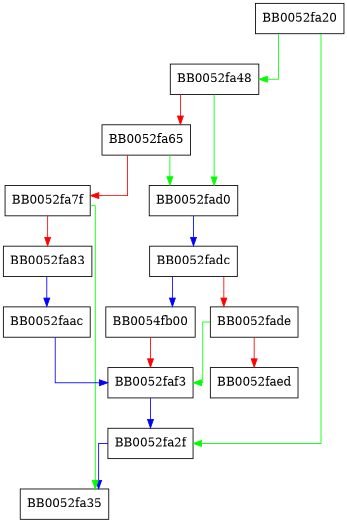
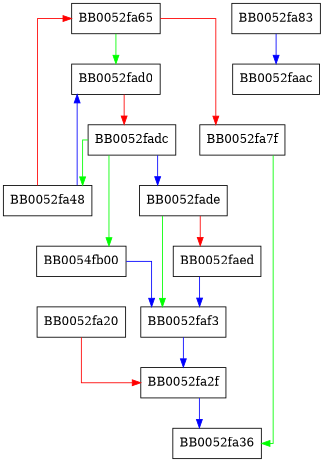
edge "BB0052fa20" -> "BB0052fa48": now "BB0052fadc" -> "BB0052fa48"
edge "BB0052fa48" -> "BB0052fad0": color green -> blue
edge "BB0052fa7f" -> "BB0052fa83": removed
edge "BB0052fad0" -> "BB0052fadc": color blue -> red
edge "BB0052fadc" -> "BB0054fb00": color blue -> green
edge "BB0052fadc" -> "BB0052fade": color red -> blue
edge "BB0052fa20" -> "BB0052fa2f": color green -> red
edge "BB0054fb00" -> "BB0052faf3": color red -> blue
edge "BB0052faac" -> "BB0052faf3": now "BB0052faed" -> "BB0052faf3"
node "BB0052fa35": label "BB0052fa35" -> "BB0052fa36"
